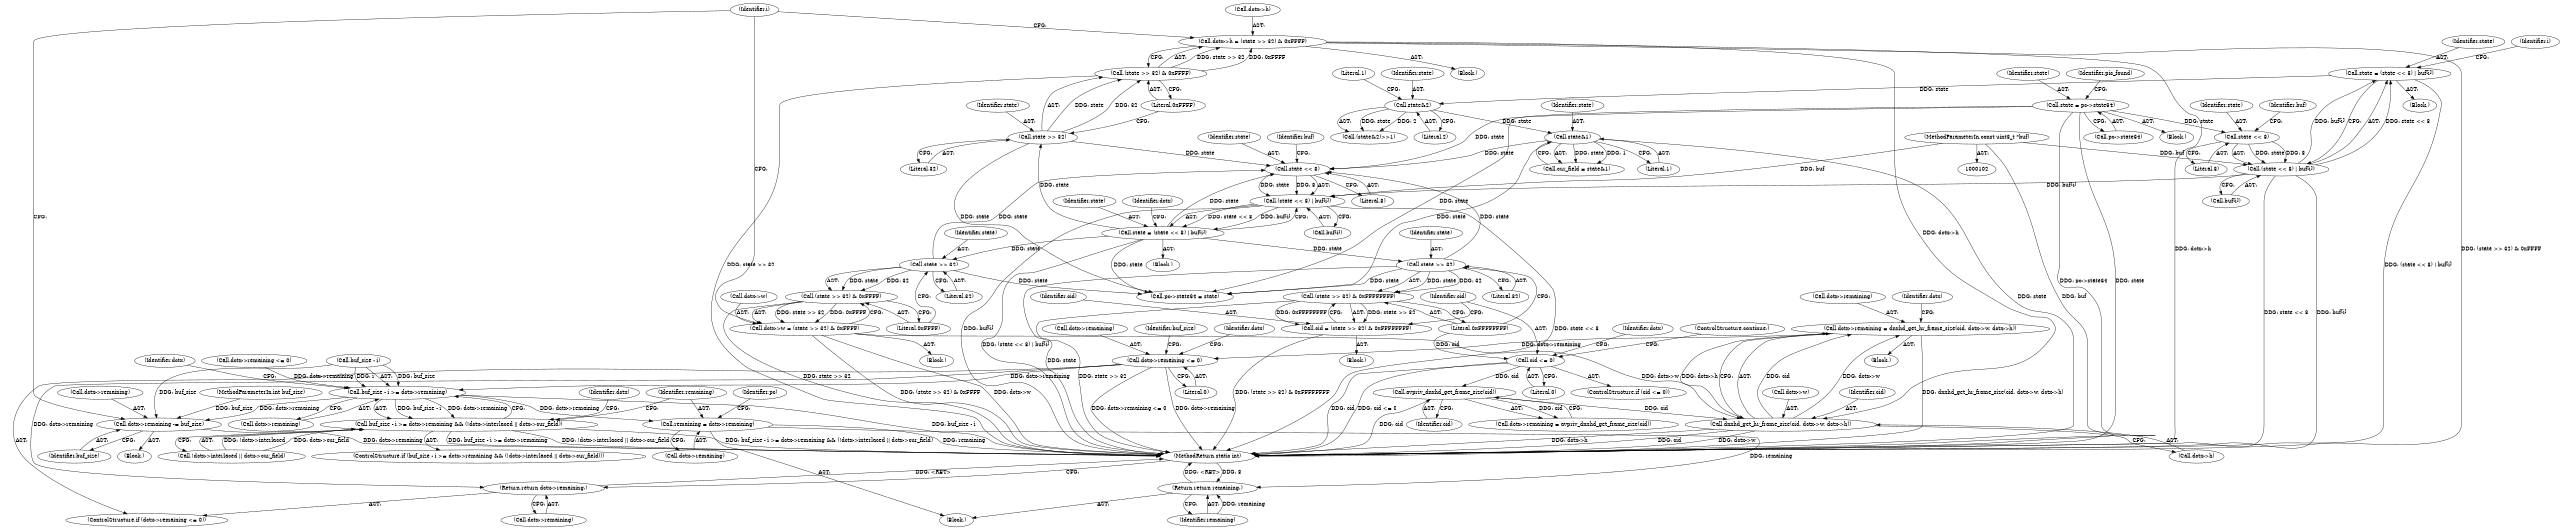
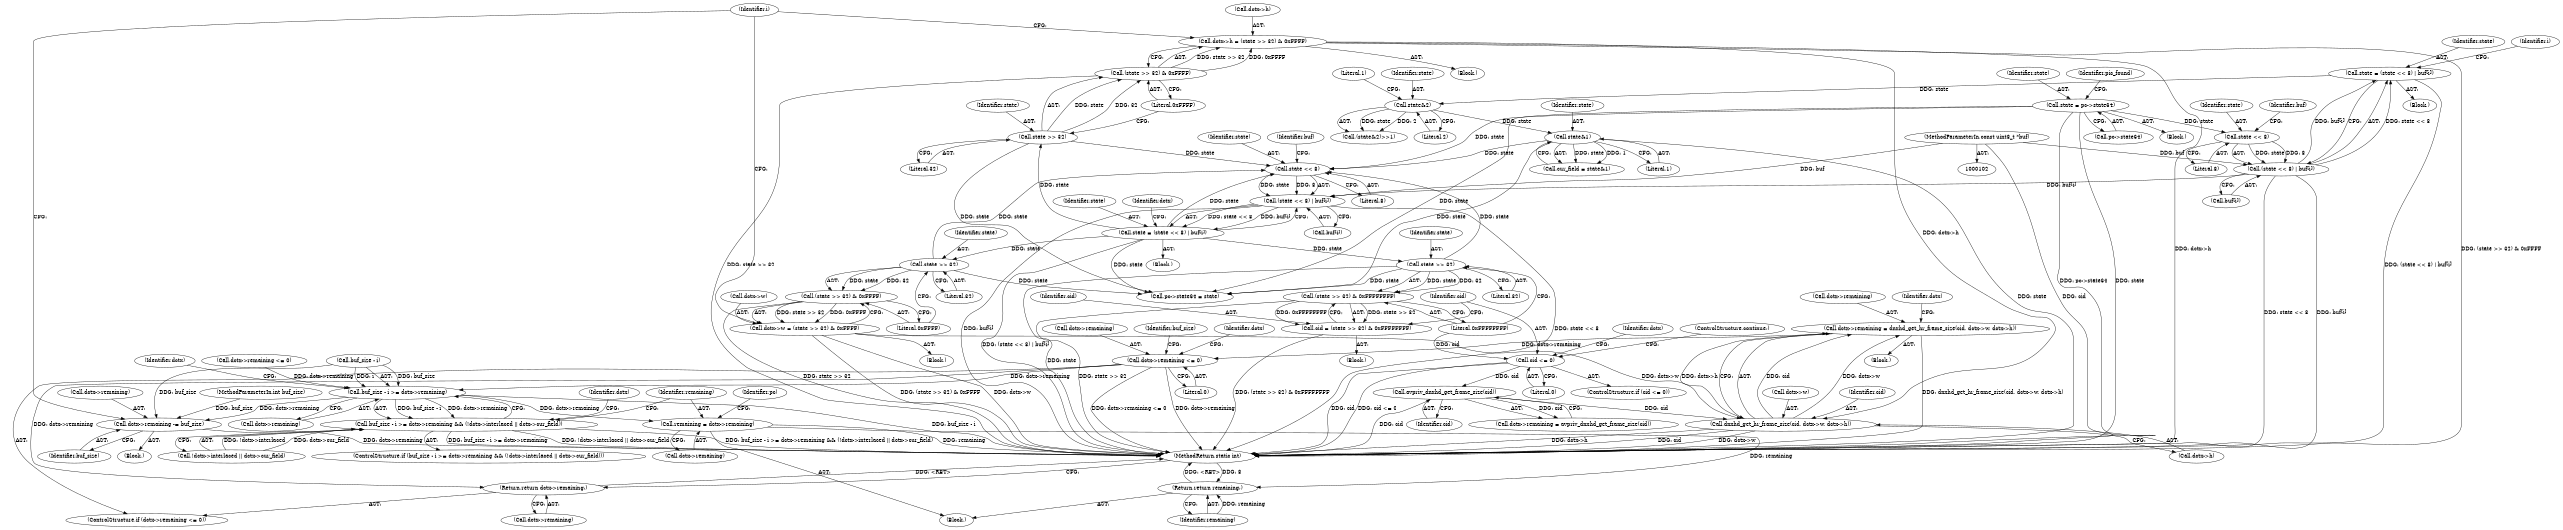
edge "(MethodParameterIn,const uint8_t *buf)" -> "(MethodReturn,static int)": label "DDG: buf" -> "DDG: cid"
